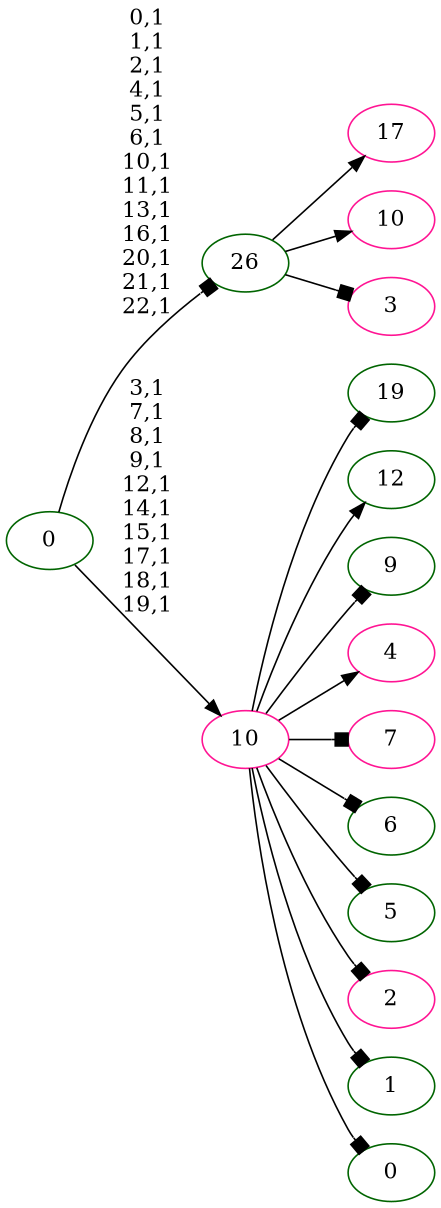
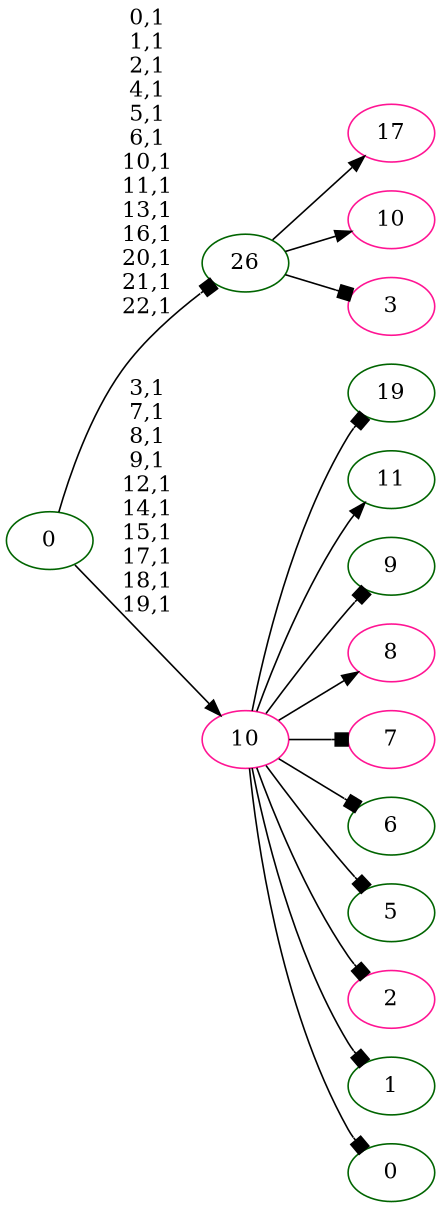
node "12": label "12" -> "11"
node "4": label "4" -> "8"
